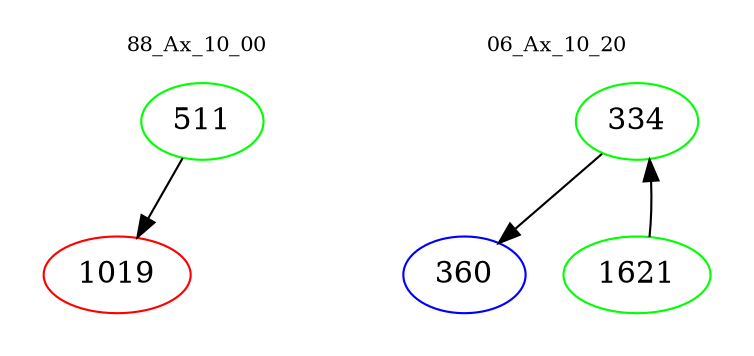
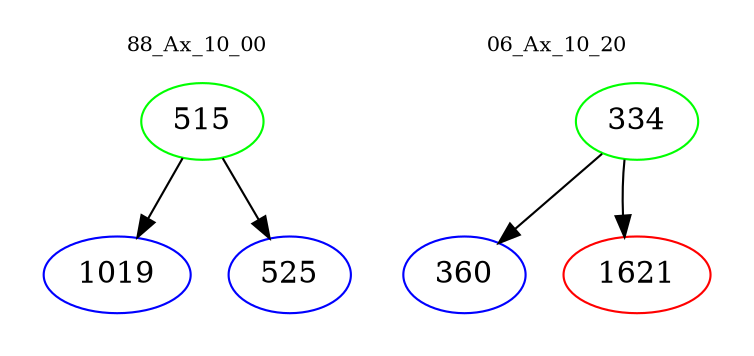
node "511": label "511" -> "515"
edge "1621" -> "334": reversed
node "1019": color red -> blue
node "525": added
node "1621": color green -> red
